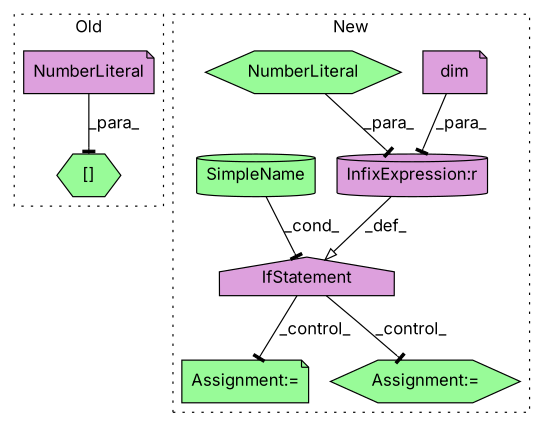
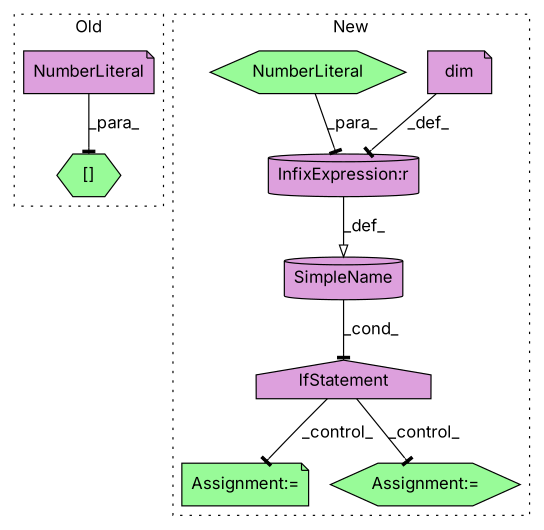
edge "dim" -> "InfixExpression:r": label "_para_" -> "_def_"
node "SimpleName": fillcolor palegreen -> plum
edge "InfixExpression:r" -> "IfStatement": now "InfixExpression:r" -> "SimpleName"
